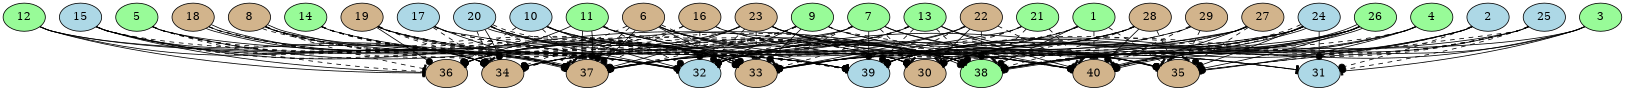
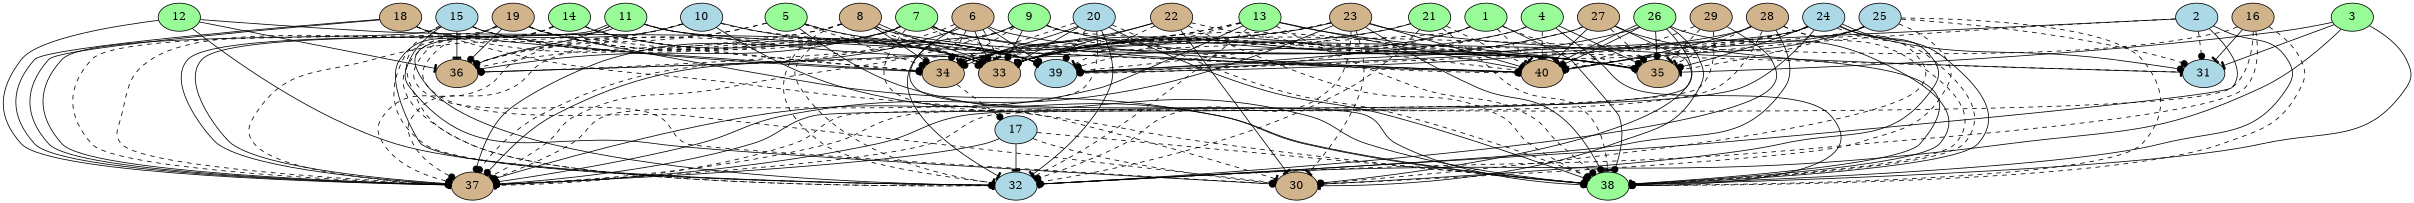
edge "17" -> "34": reversed
edge "7" -> "39": style solid -> dashed
